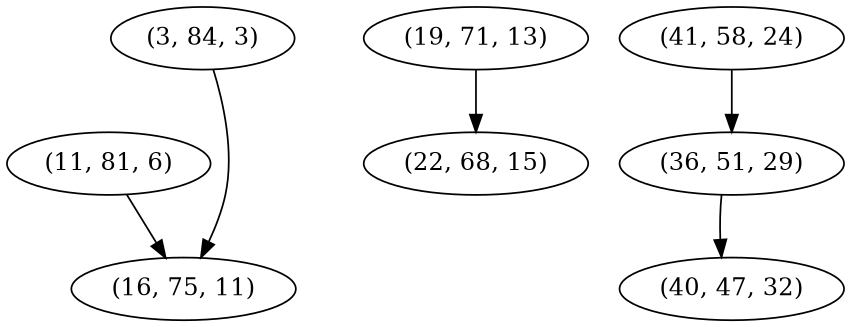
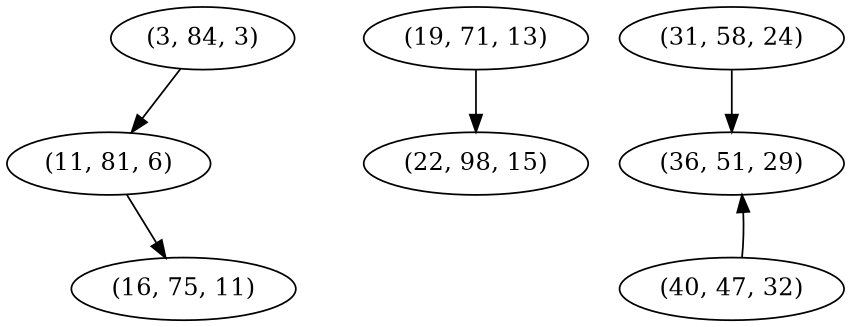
node "(41, 58, 24)": label "(41, 58, 24)" -> "(31, 58, 24)"
edge "(3, 84, 3)" -> "(16, 75, 11)": now "(3, 84, 3)" -> "(11, 81, 6)"
node "(22, 68, 15)": label "(22, 68, 15)" -> "(22, 98, 15)"
edge "(36, 51, 29)" -> "(40, 47, 32)": reversed
